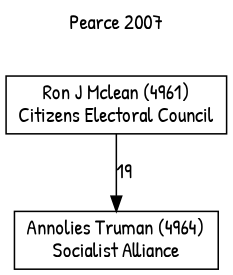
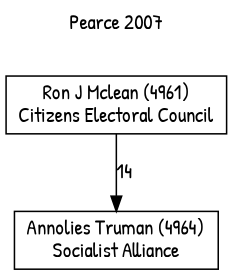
edge "Ron J Mclean (4961) Citizens Electoral Council" -> "Annolies Truman (4964) Socialist Alliance": label "19" -> "14"
